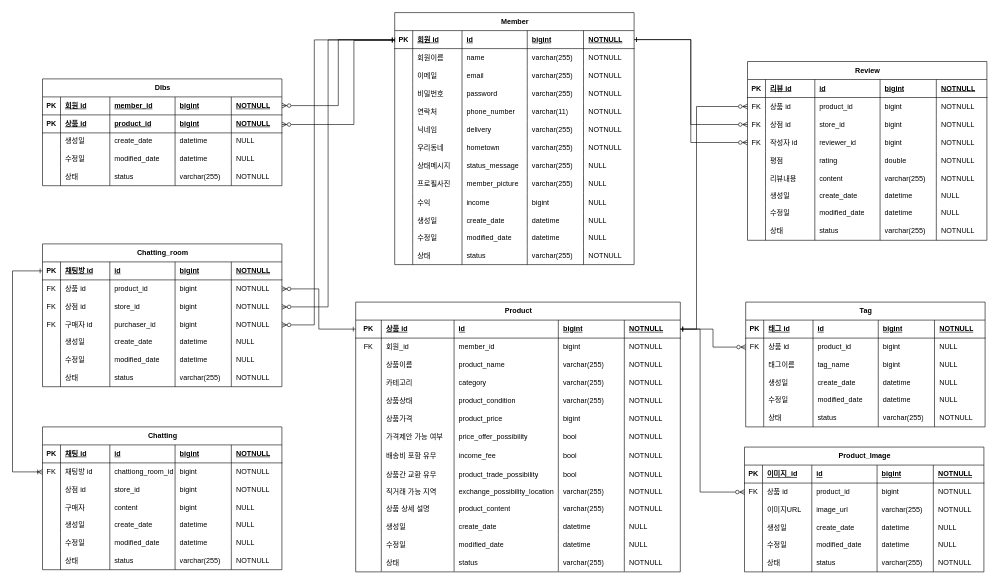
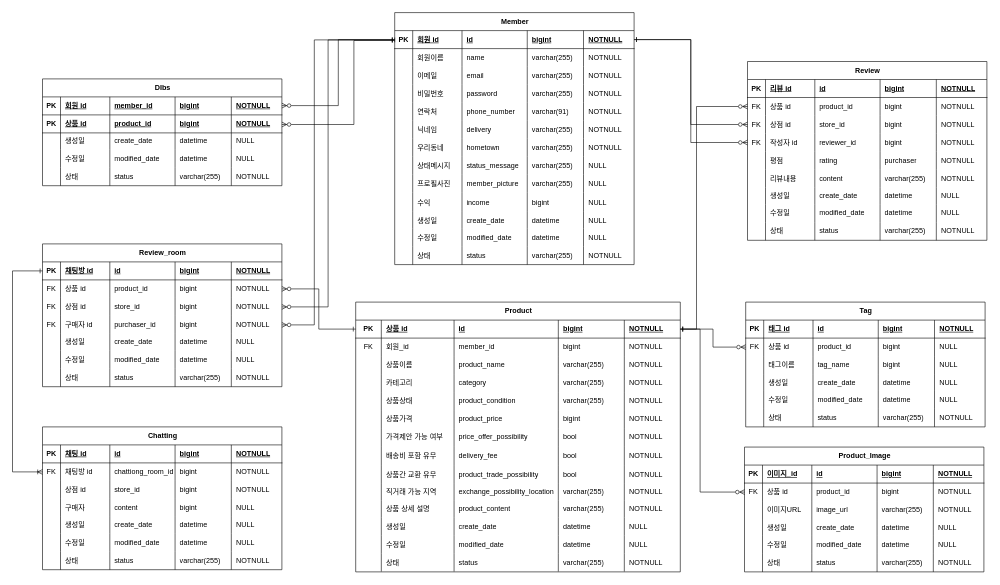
node "varchar(11)": label "varchar(11)" -> "varchar(91)"
node "double": label "double" -> "purchaser"
node "Chatting_room": label "Chatting_room" -> "Review_room"
node "income_fee": label "income_fee" -> "delivery_fee"
